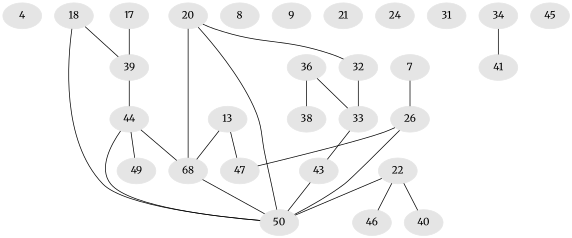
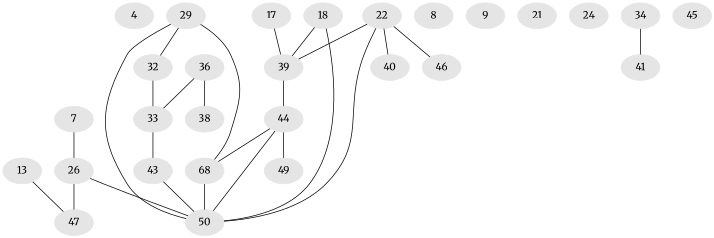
node "20": label "20" -> "29"
node "31": removed
edge "22" -- "39": added
edge "13" -- "68": removed
